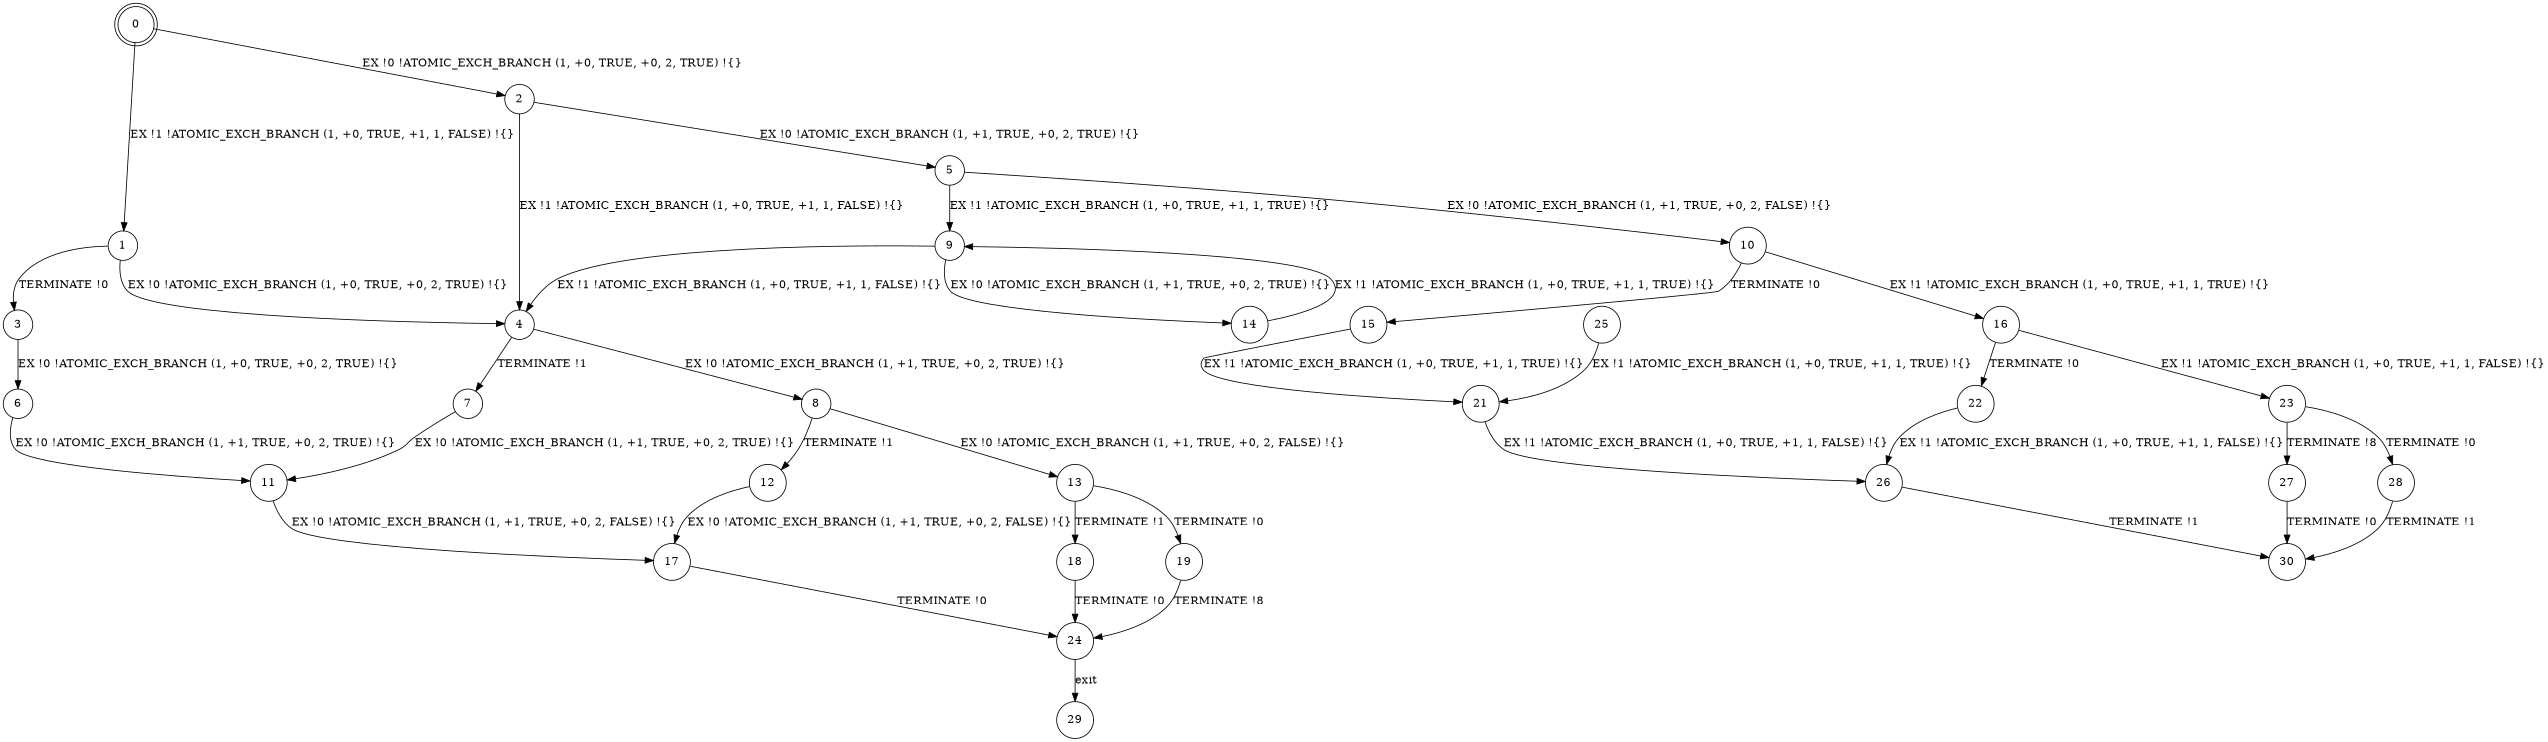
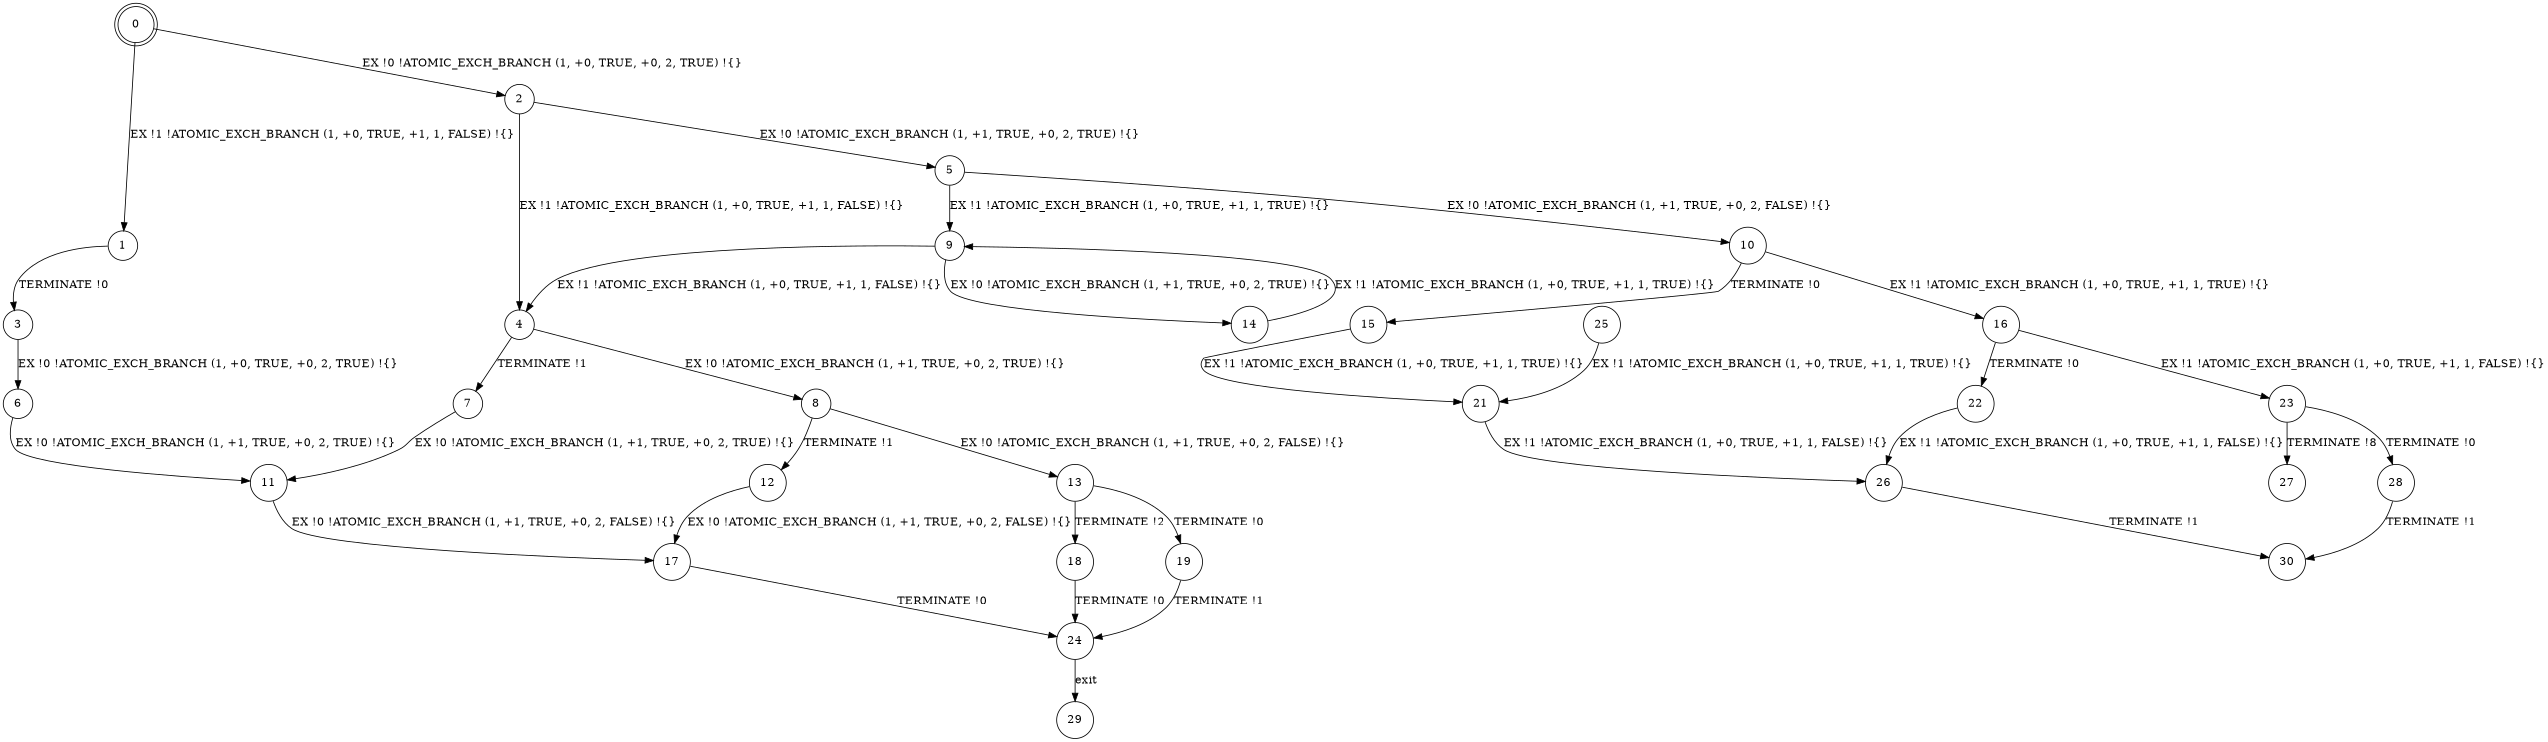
edge "1" -> "4": removed, label "EX !0 !ATOMIC_EXCH_BRANCH (1, +0, TRUE, +0, 2, TRUE) !{}"
edge "27" -> "30": removed, label "TERMINATE !0"
edge "13" -> "18": label "TERMINATE !1" -> "TERMINATE !2"
edge "19" -> "24": label "TERMINATE !8" -> "TERMINATE !1"
